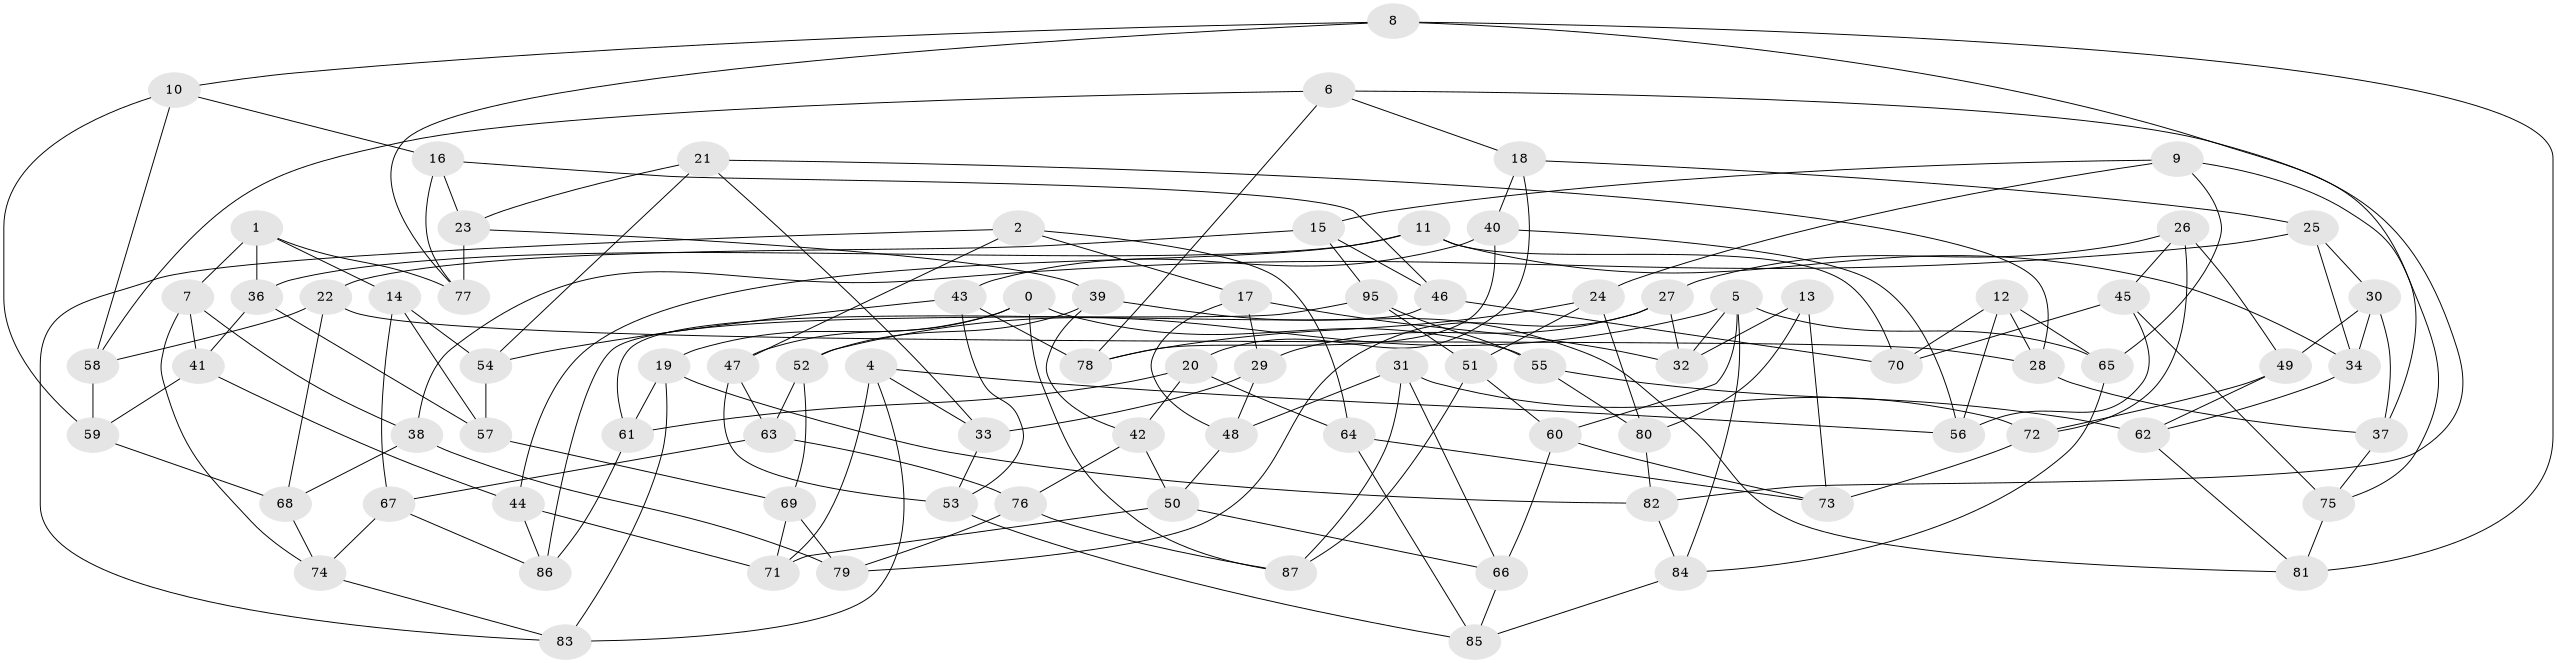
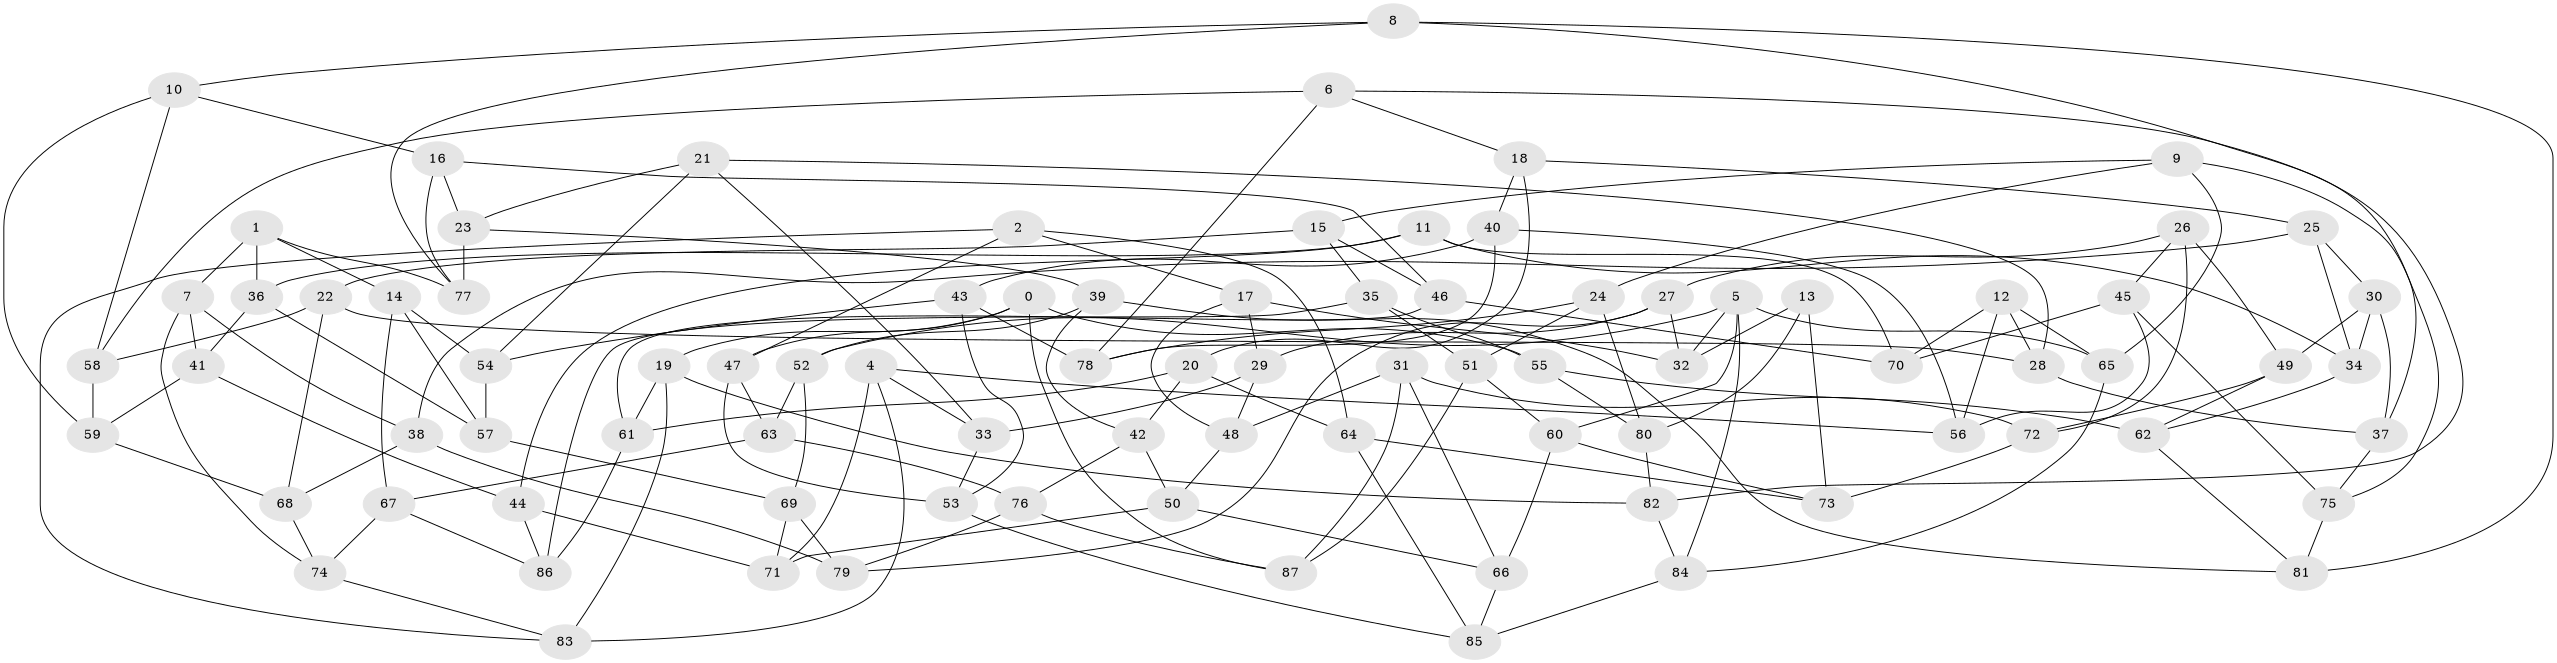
node "95": label "95" -> "35"
